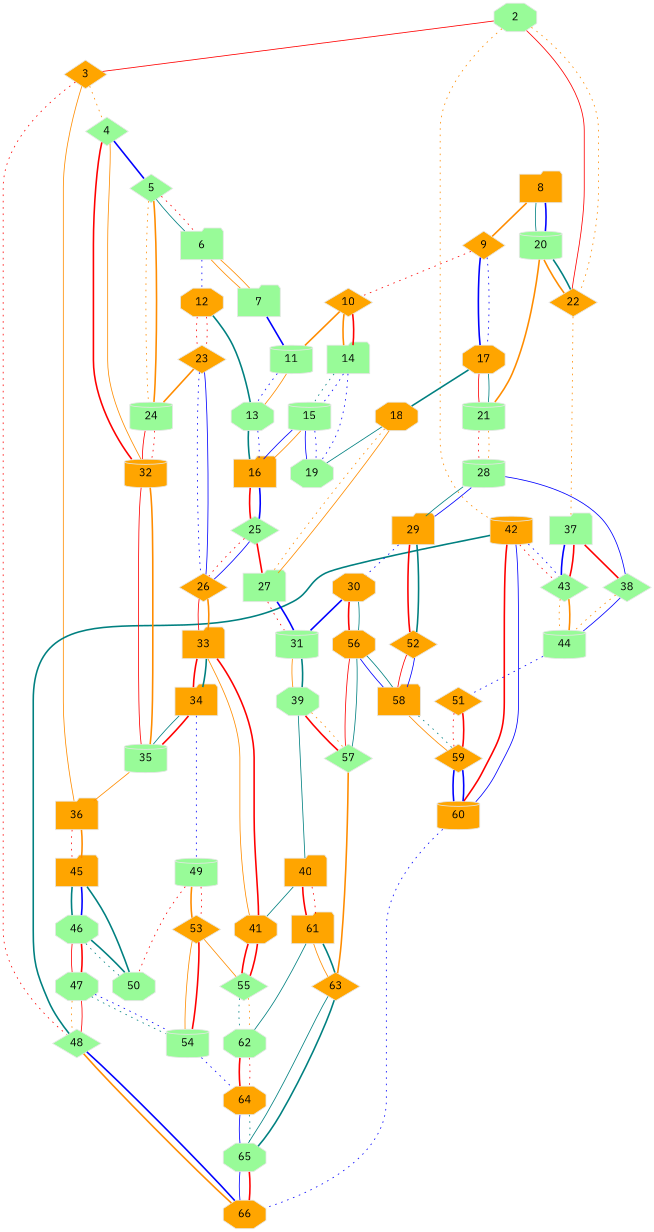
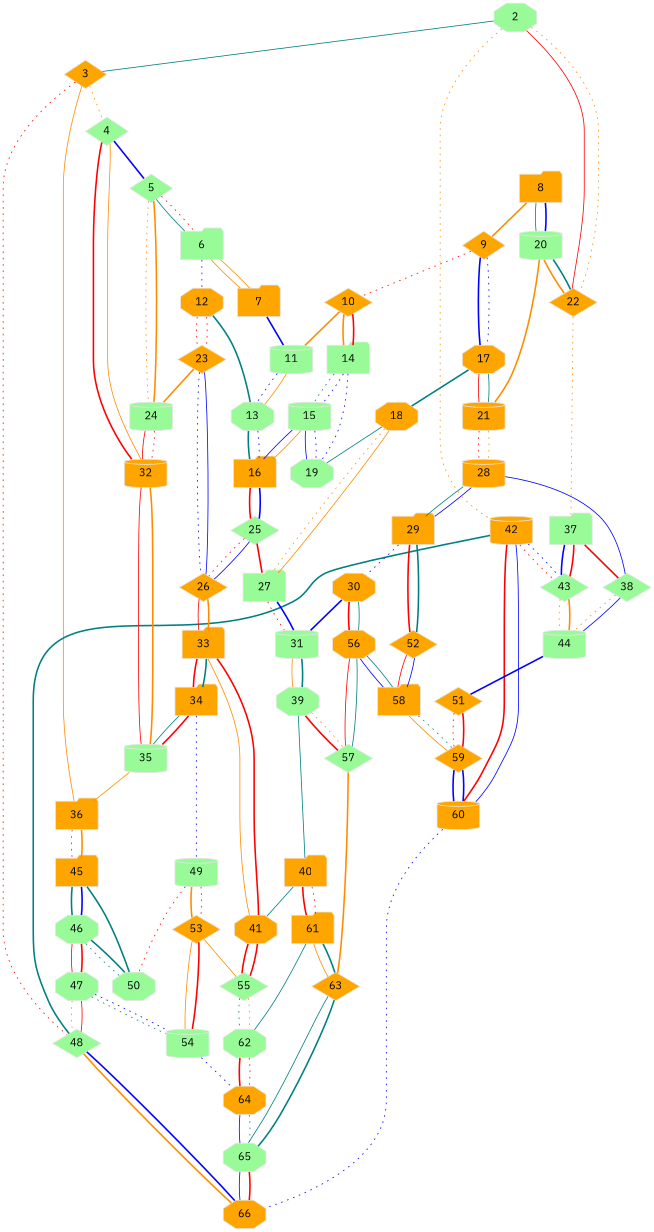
edge "2" -- "3": color red -> teal
node "7": fillcolor palegreen -> orange
node "21": fillcolor palegreen -> orange
node "28": fillcolor palegreen -> orange
edge "44" -- "51": style dotted -> bold
